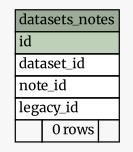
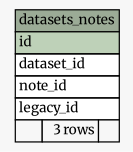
node "datasets_notes": text "0 rows" -> "3 rows"
